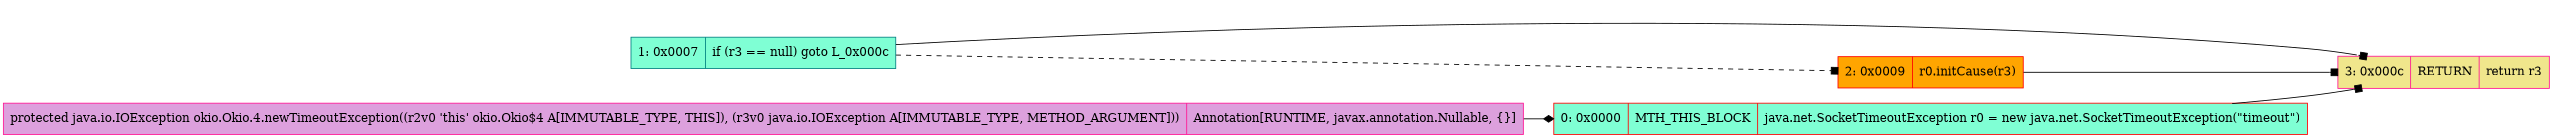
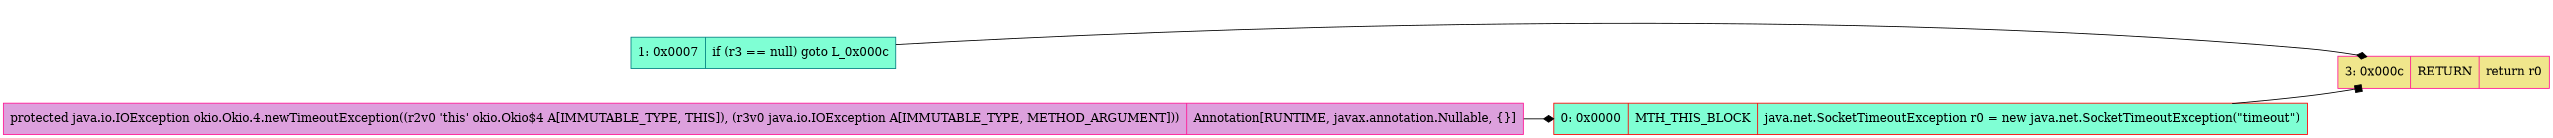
edge "1: 0x0007" -> "3: 0x000c": arrowhead box -> diamond
node "2: 0x0009": removed
node "3: 0x000c": text "return r3" -> "return r0"
